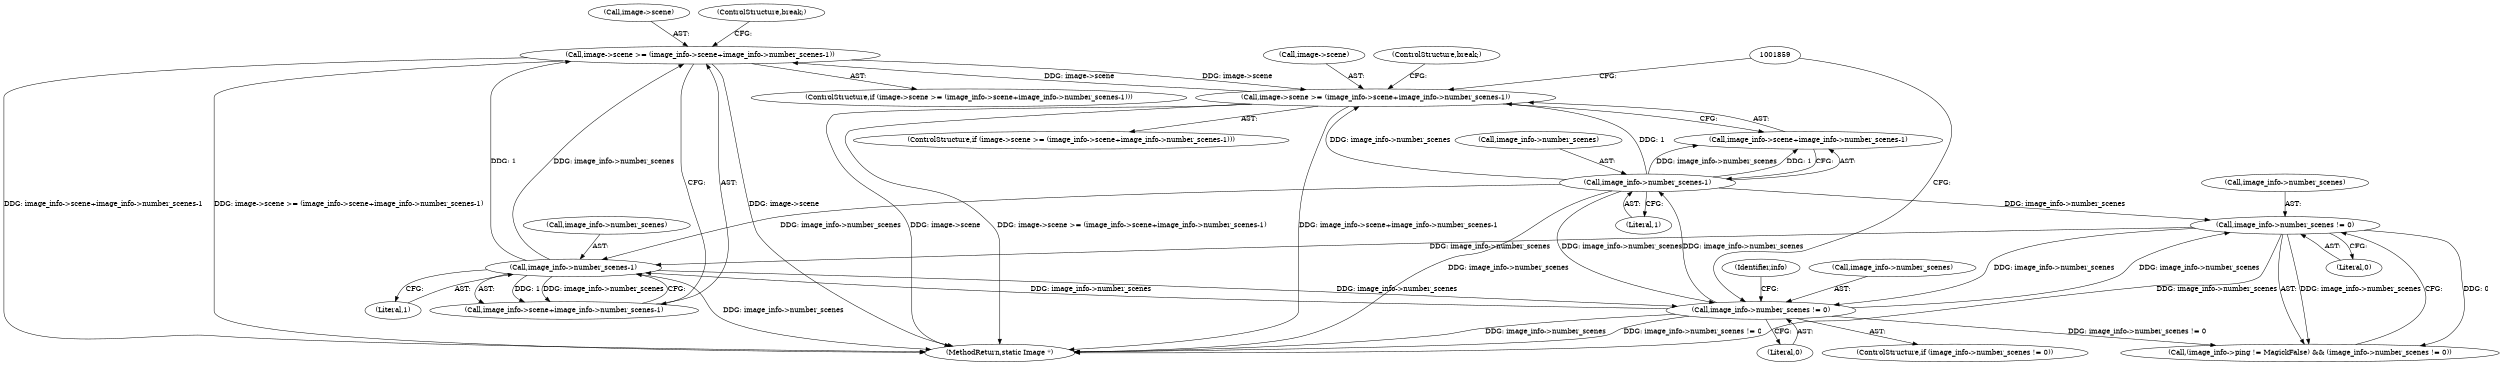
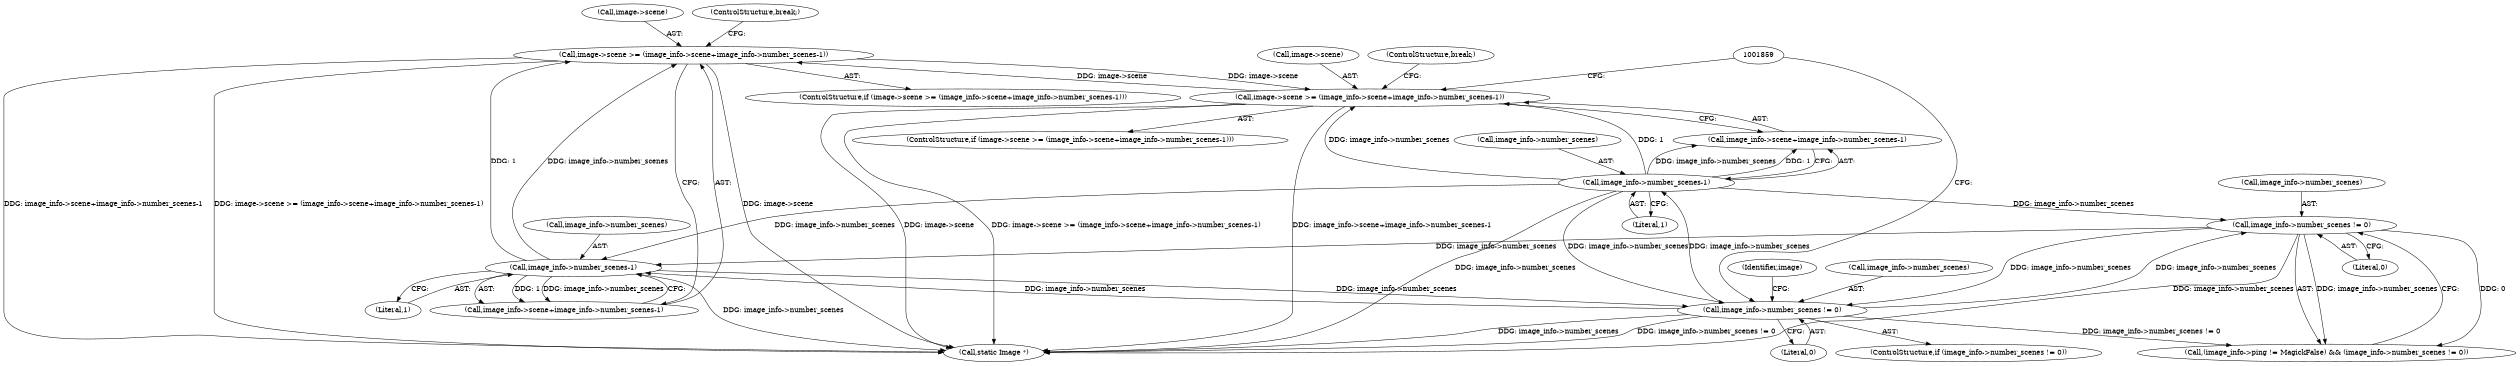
node "(Identifier,info)": label "(Identifier,info)" -> "(Identifier,image)"
node "(MethodReturn,static Image *)": label "(MethodReturn,static Image *)" -> "(Call,static Image *)"
